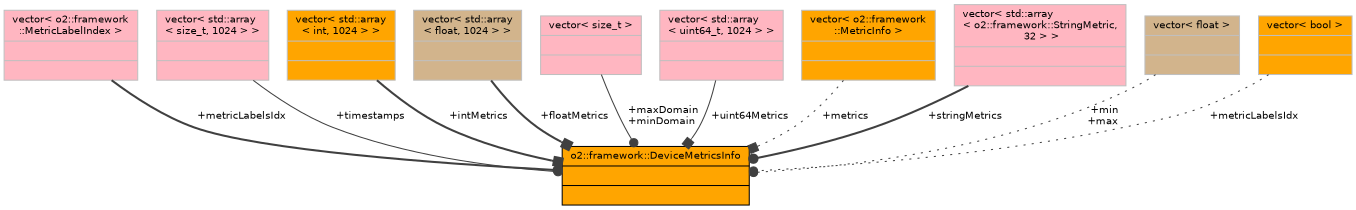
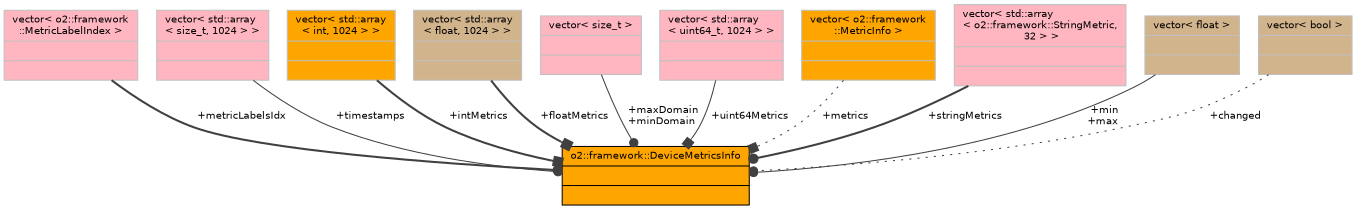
node "vector< bool >": fillcolor orange -> tan
edge "vector< bool >" -> "o2::framework::DeviceMetricsInfo": label " +metricLabelsIdx" -> " +changed"
edge "vector< float >" -> "o2::framework::DeviceMetricsInfo": style dotted -> solid
